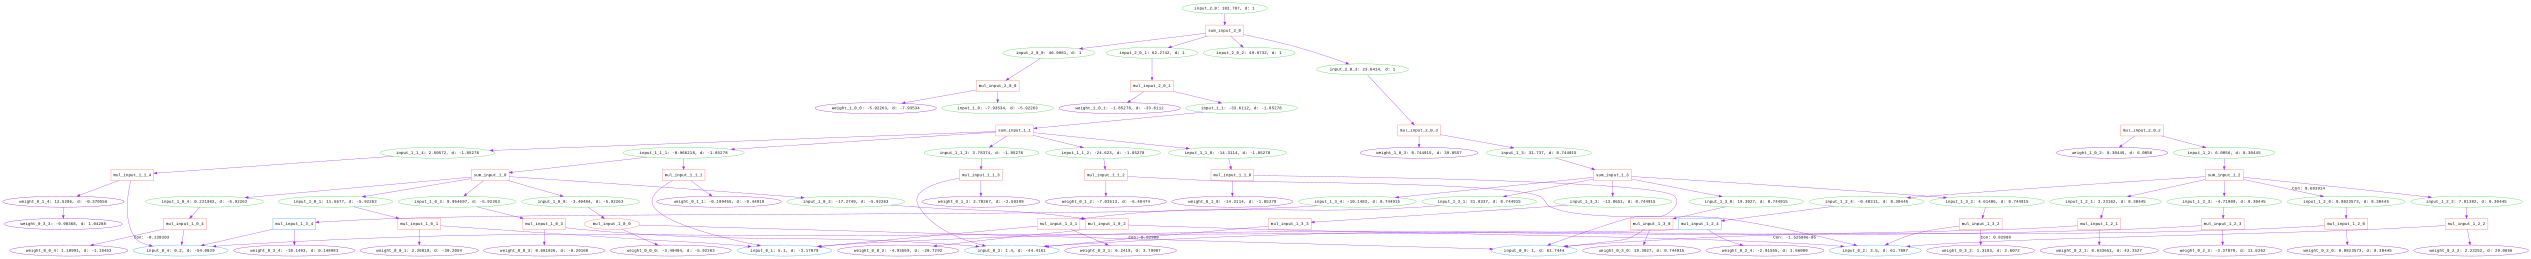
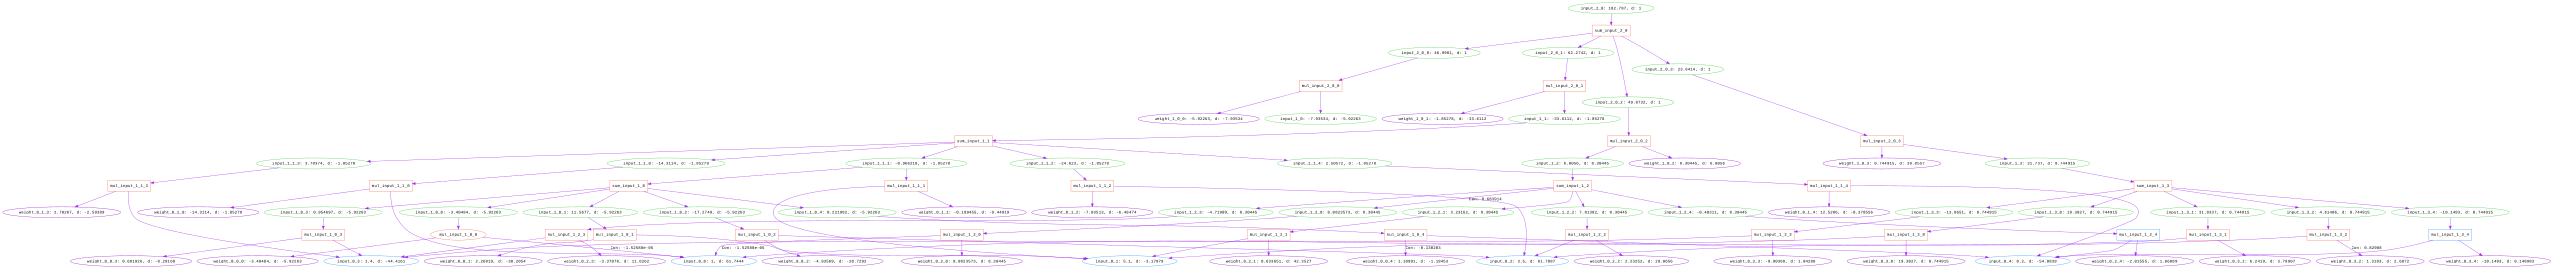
edge "input_2_0_2: 49.8732, d: 1" -> "mul_input_2_0_2": added
edge "weight_0_1_4: 12.5286, d: -0.370556" -> "weight_0_3_3: -9.90368, d: 1.04288": now "mul_input_1_3_3" -> "weight_0_3_3: -9.90368, d: 1.04288"
edge "mul_input_1_0_0" -> "input_0_0: 1, d: 61.7444": label "Con: 0.82988 " -> "Con: -1.52588e-05 "
